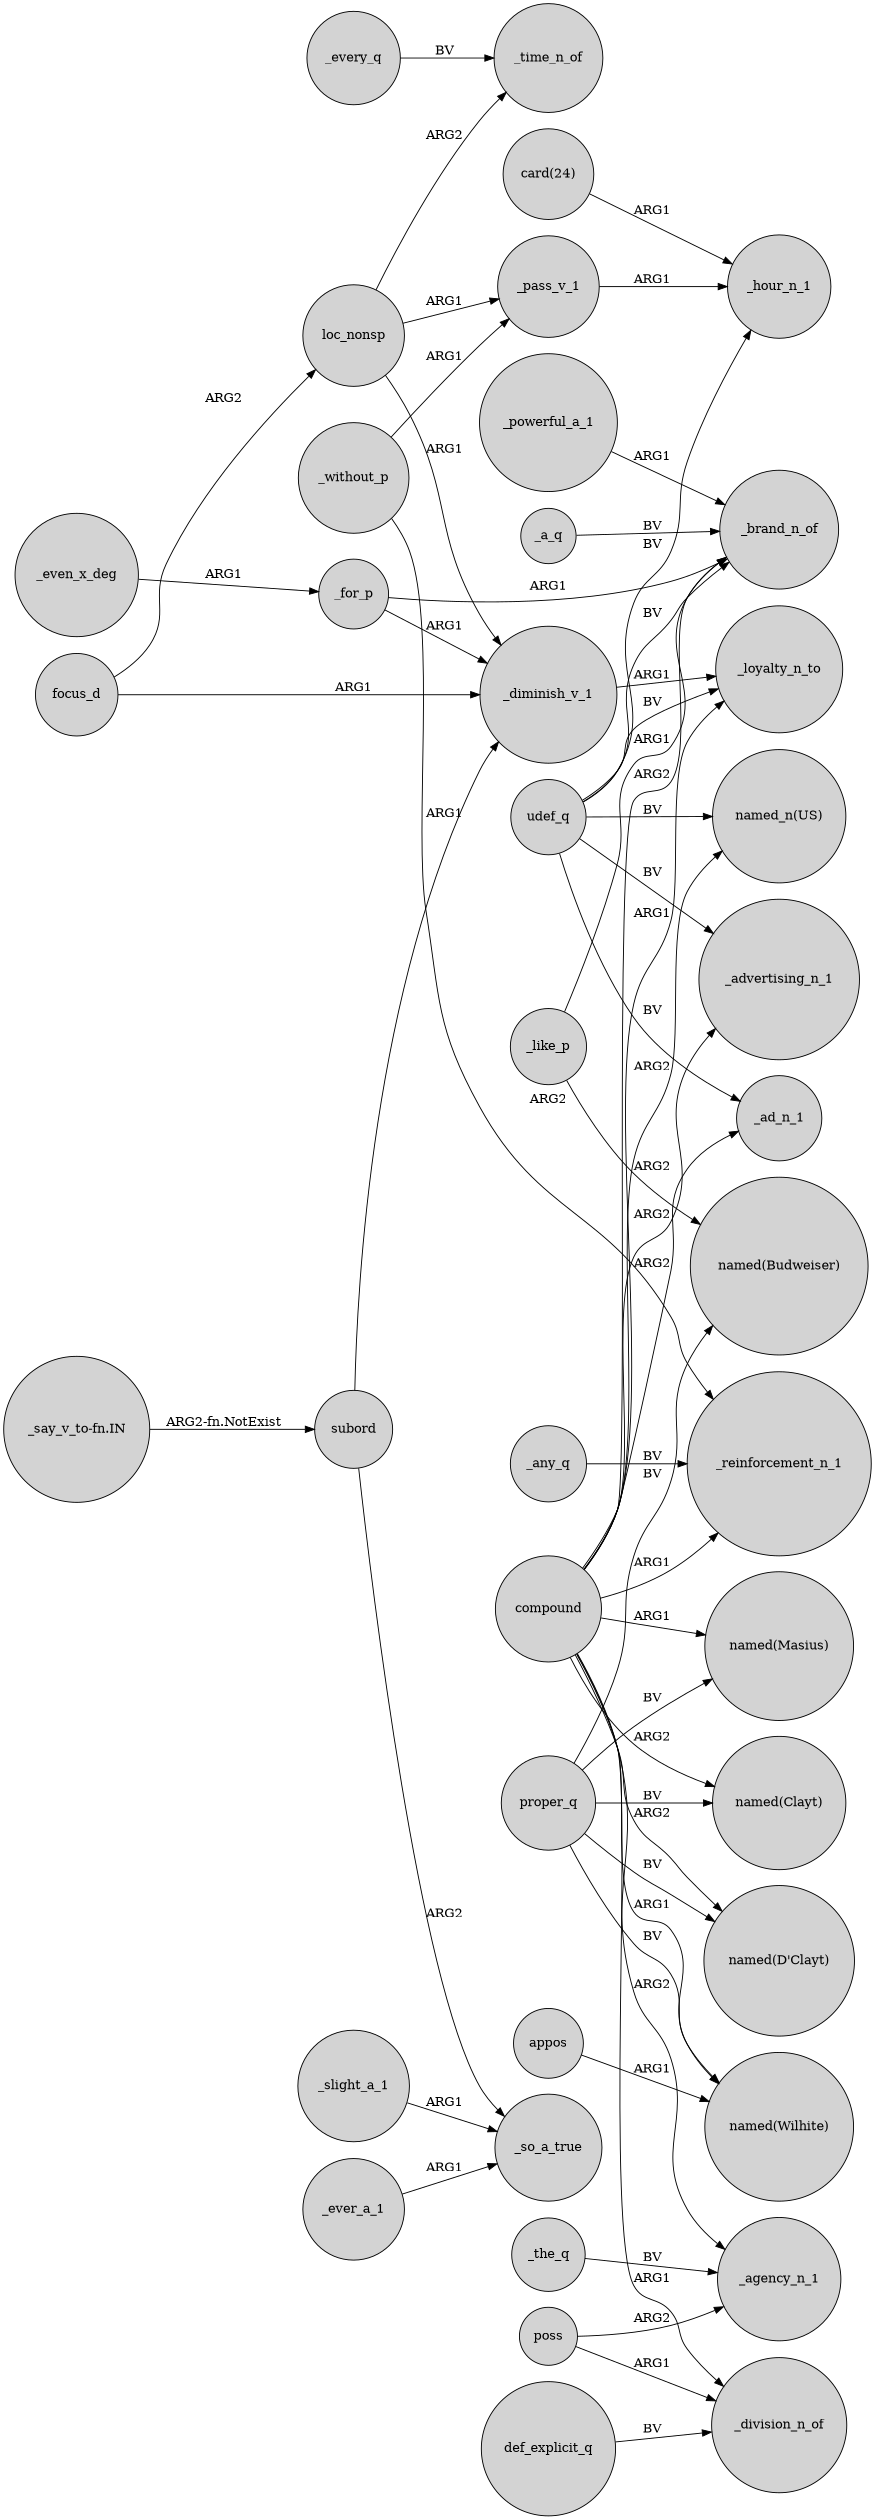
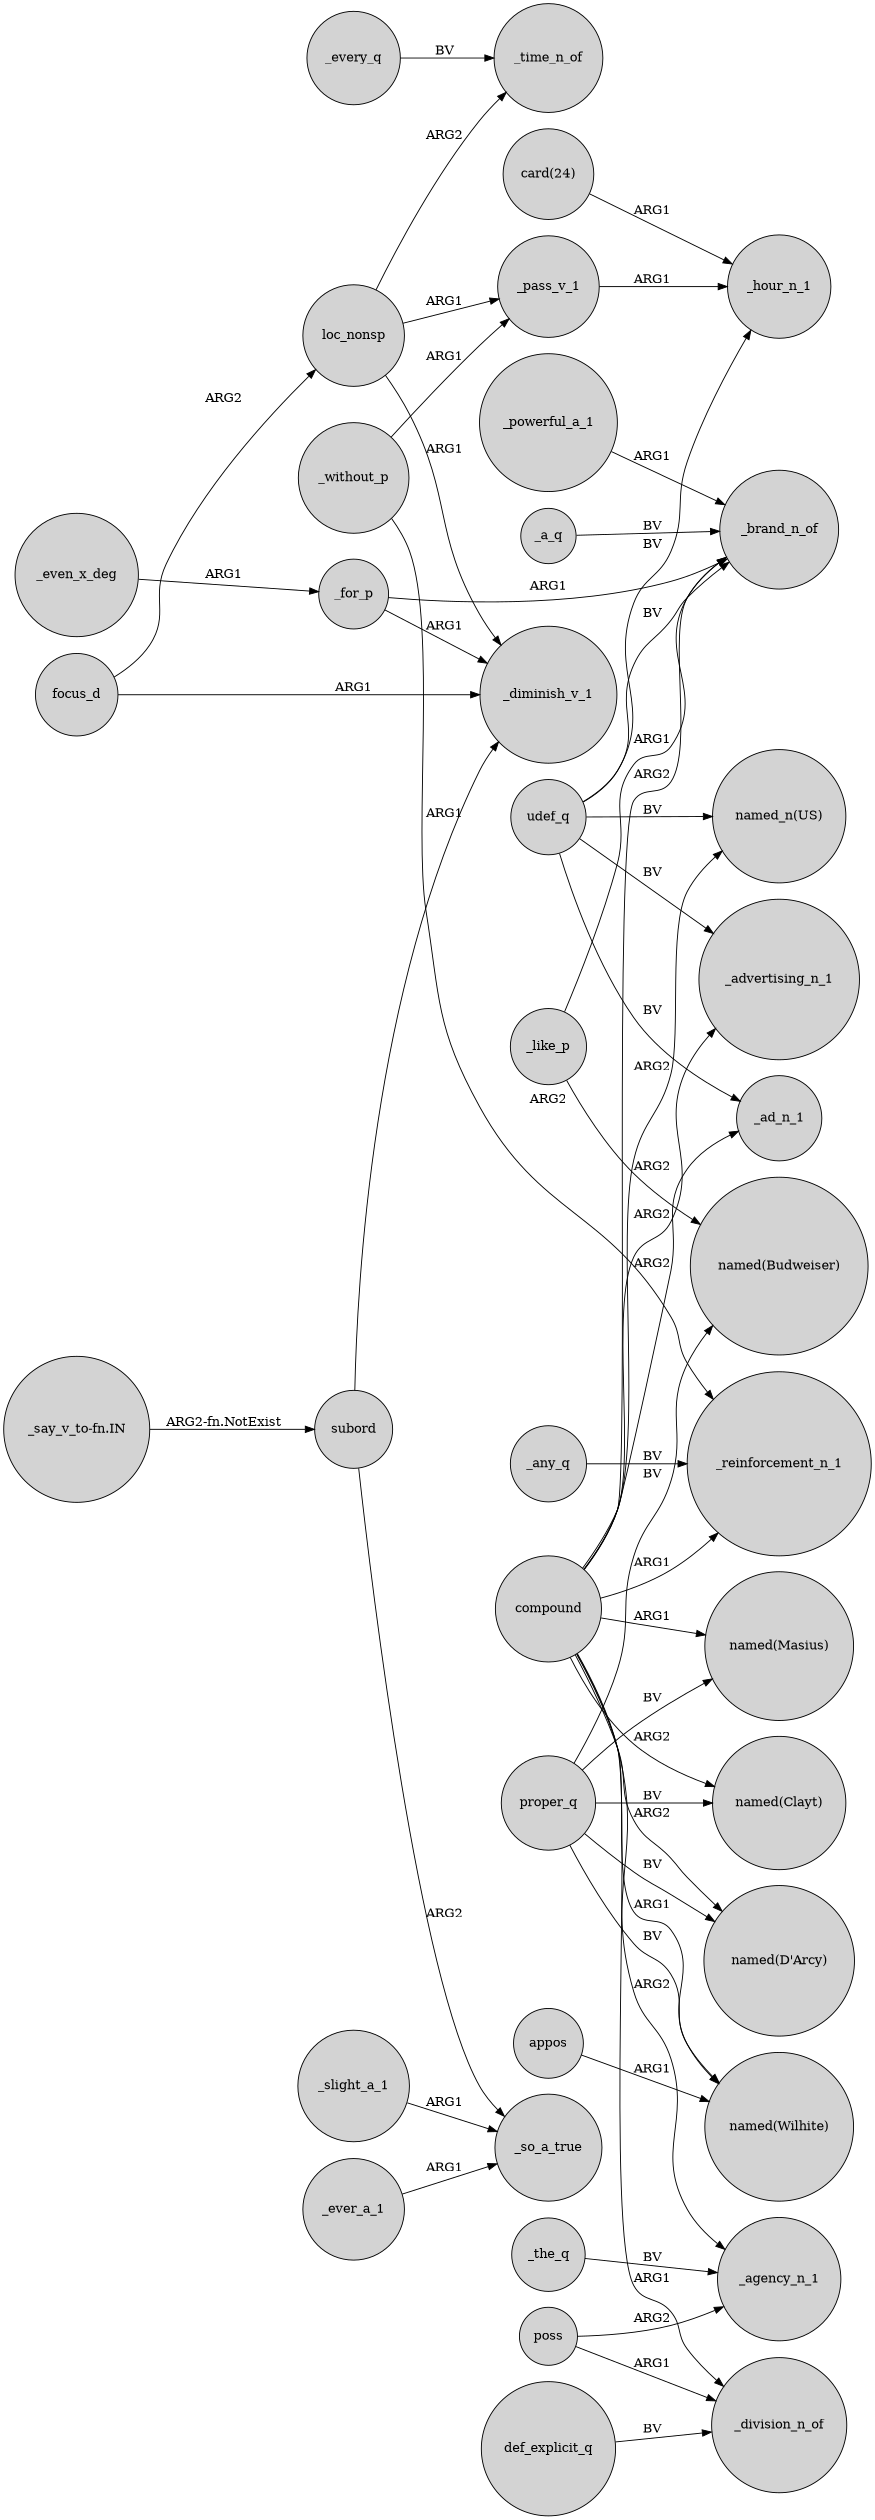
node "_loyalty_n_to": removed
node "named(D'Clayt)": label "named(D'Clayt)" -> "named(D'Arcy)"
